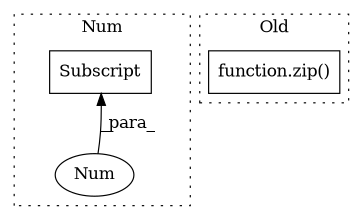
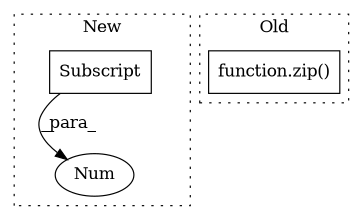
cluster "Num": label "Num" -> "New"
edge "Num" -> "Subscript": reversed
